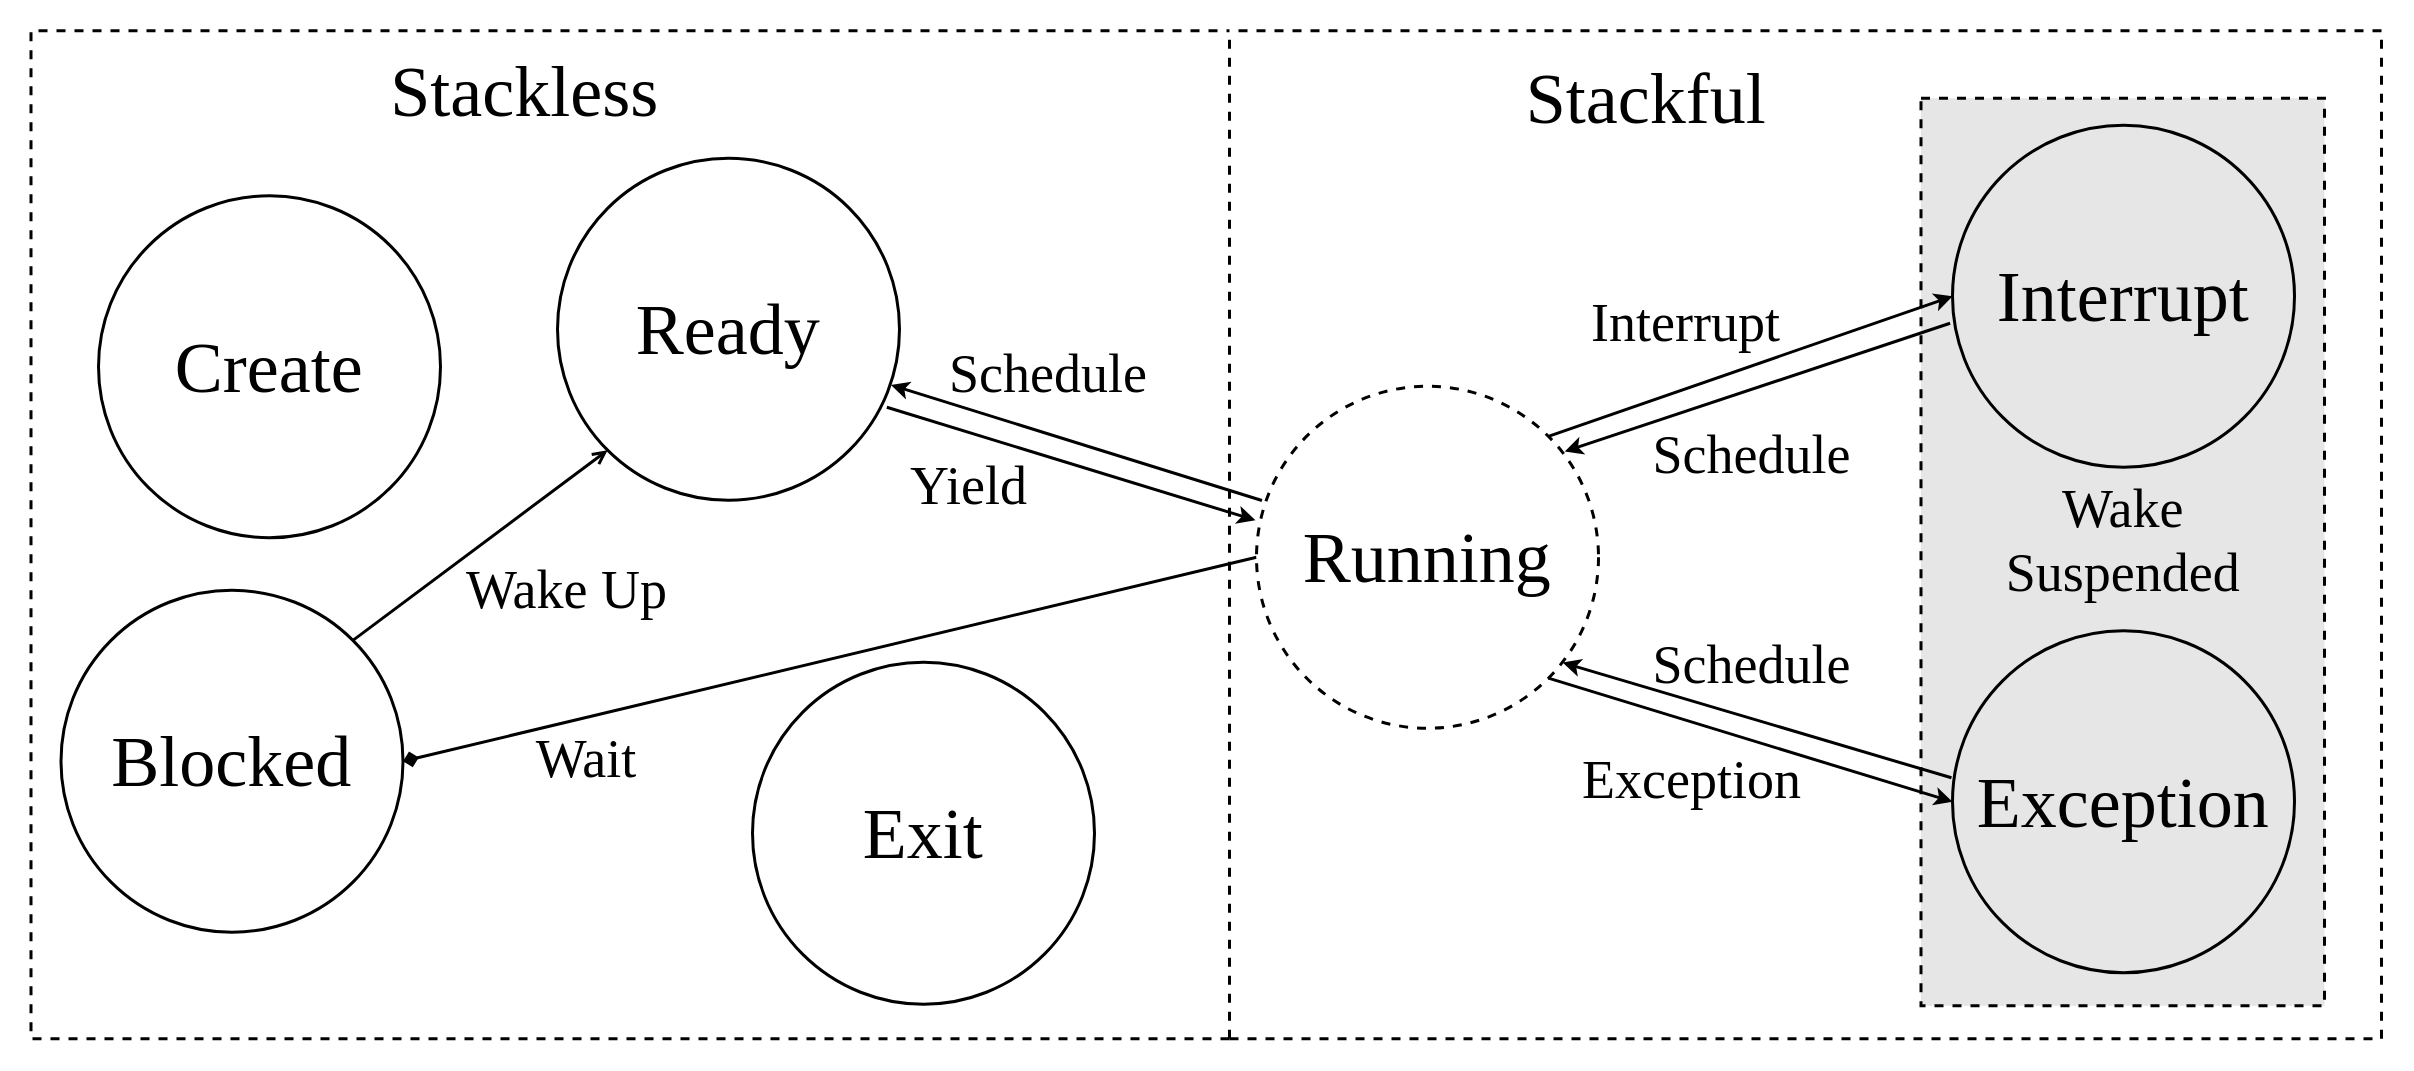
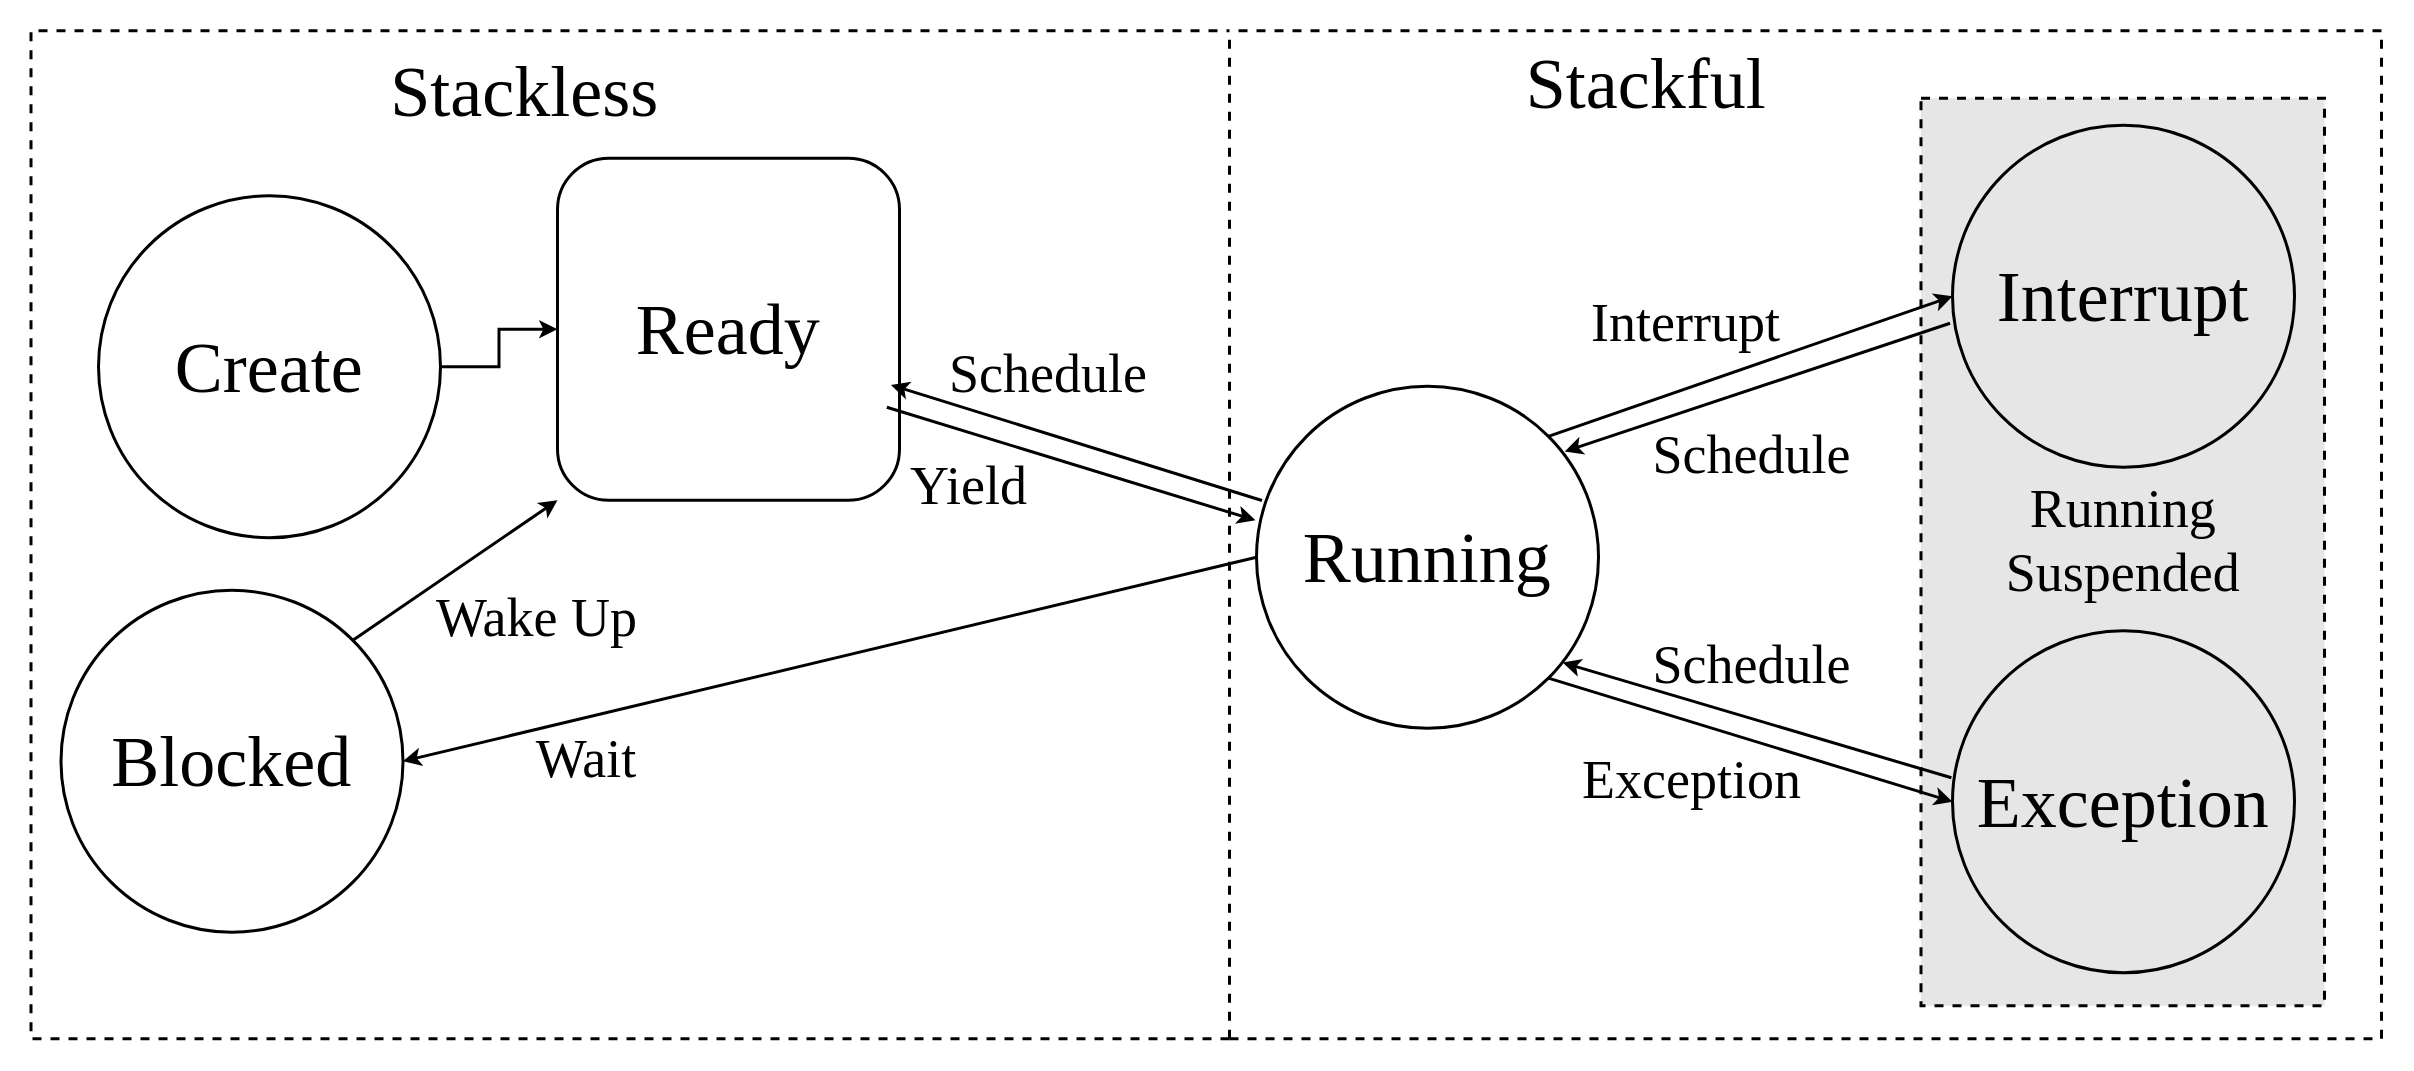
node "Stackful": moved (1658, 99) -> (1658, 84)
node "Ready": shape ellipse -> rounded rectangle
edge "Create" -> "Ready": added
node "Wake Suspended": label "Wake Suspended" -> "Running Suspended"
edge "Blocked" -> "Ready": arrowhead open -> classic
node "Running": style dashed -> solid
edge "Running" -> "Blocked": arrowhead diamond -> classic
node "Exit": removed
